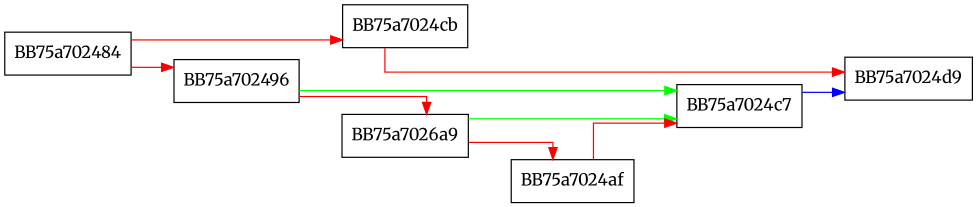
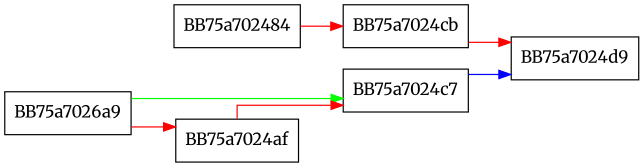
node "BB75a702496": removed
